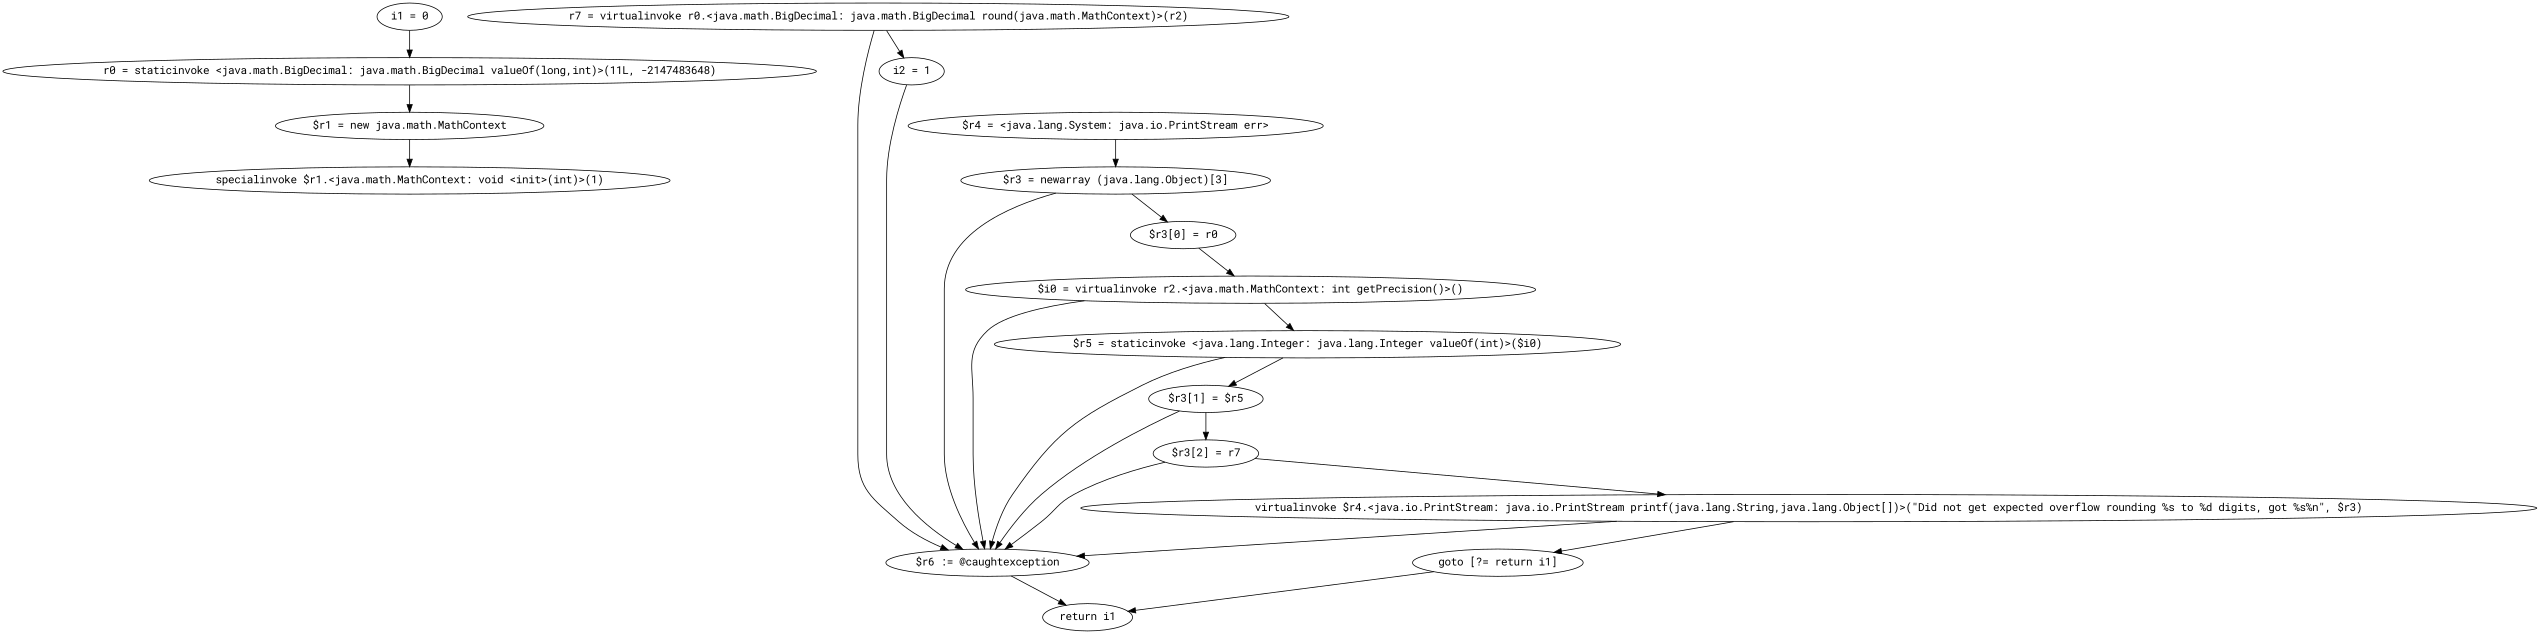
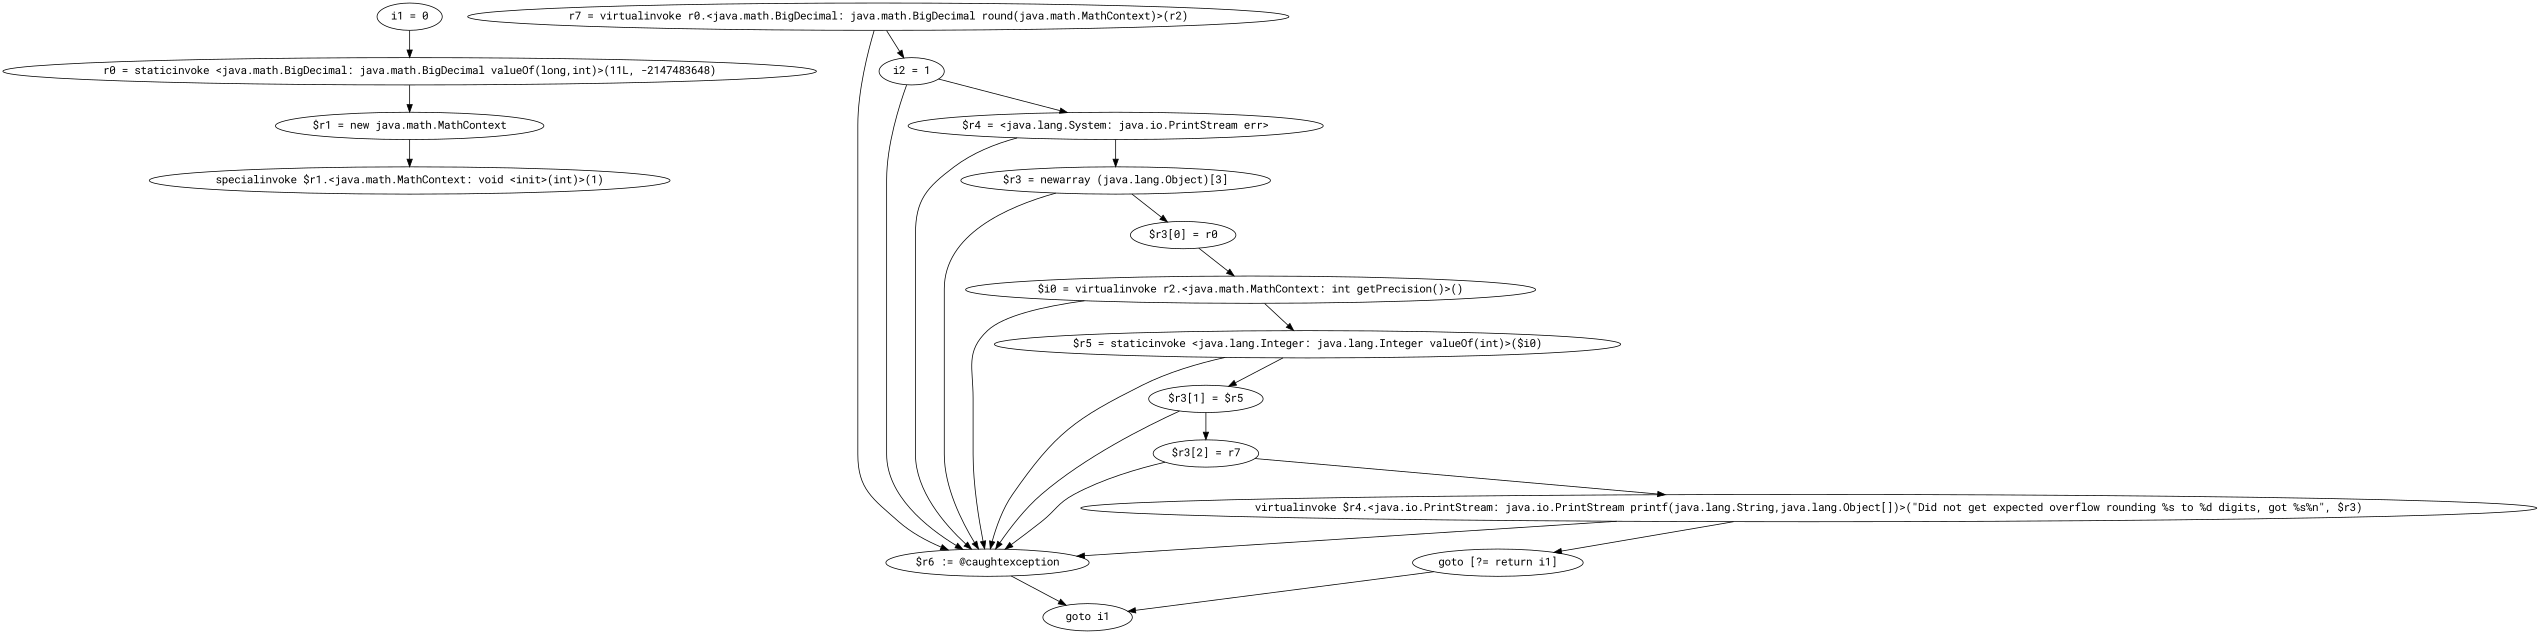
edge "i2 = 1" -> "$r4 = <java.lang.System: java.io.PrintStream err>": added
edge "$r4 = <java.lang.System: java.io.PrintStream err>" -> "$r6 := @caughtexception": added
node "return i1": label "return i1" -> "goto i1"
